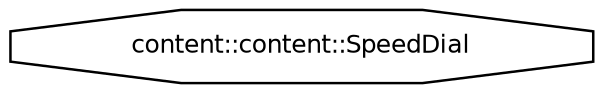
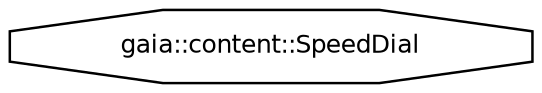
node "content::content::SpeedDial": label "content::content::SpeedDial" -> "gaia::content::SpeedDial"
